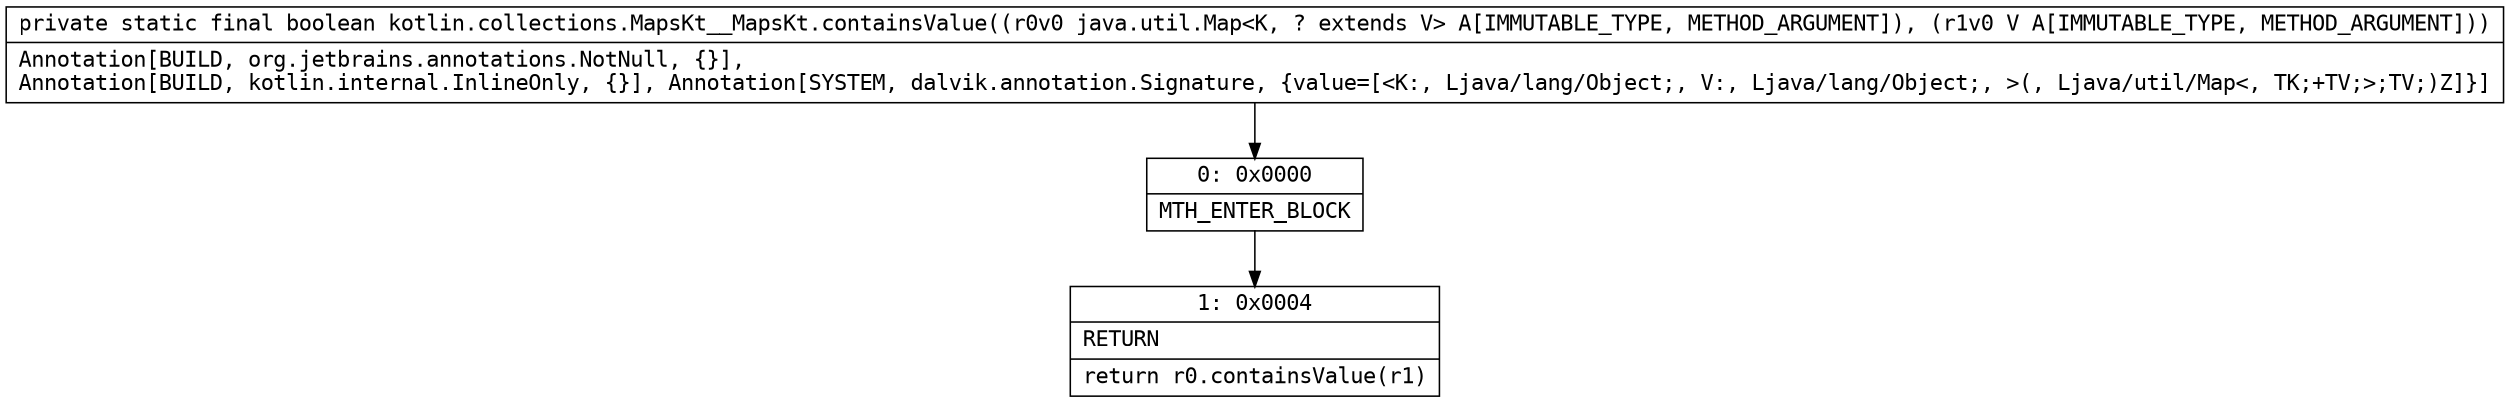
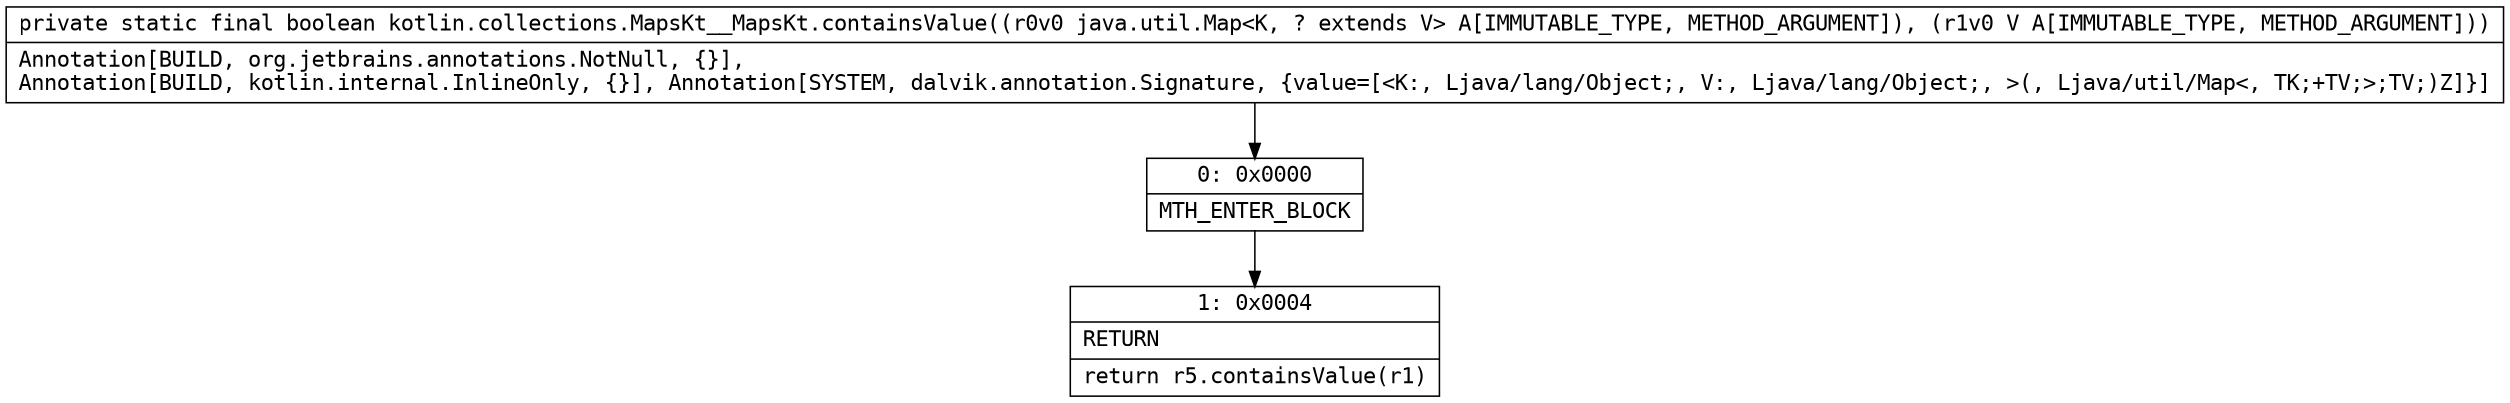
node "1: 0x0004": text "return r0.containsValue(r1)" -> "return r5.containsValue(r1)"
